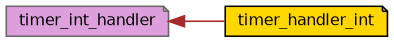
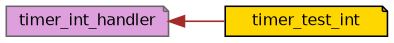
node "timer_handler_int": label "timer_handler_int" -> "timer_test_int"
